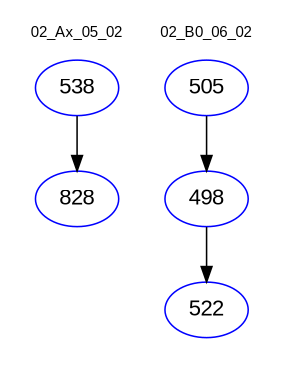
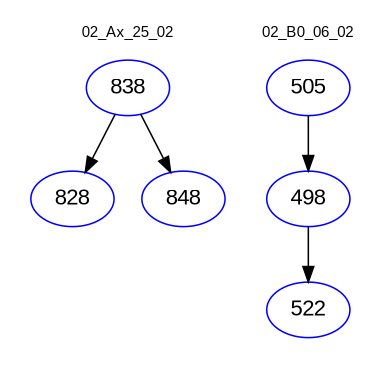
cluster "02_Ax_05_02": label "02_Ax_05_02" -> "02_Ax_25_02"
node "538": label "538" -> "838"
node "848": added
